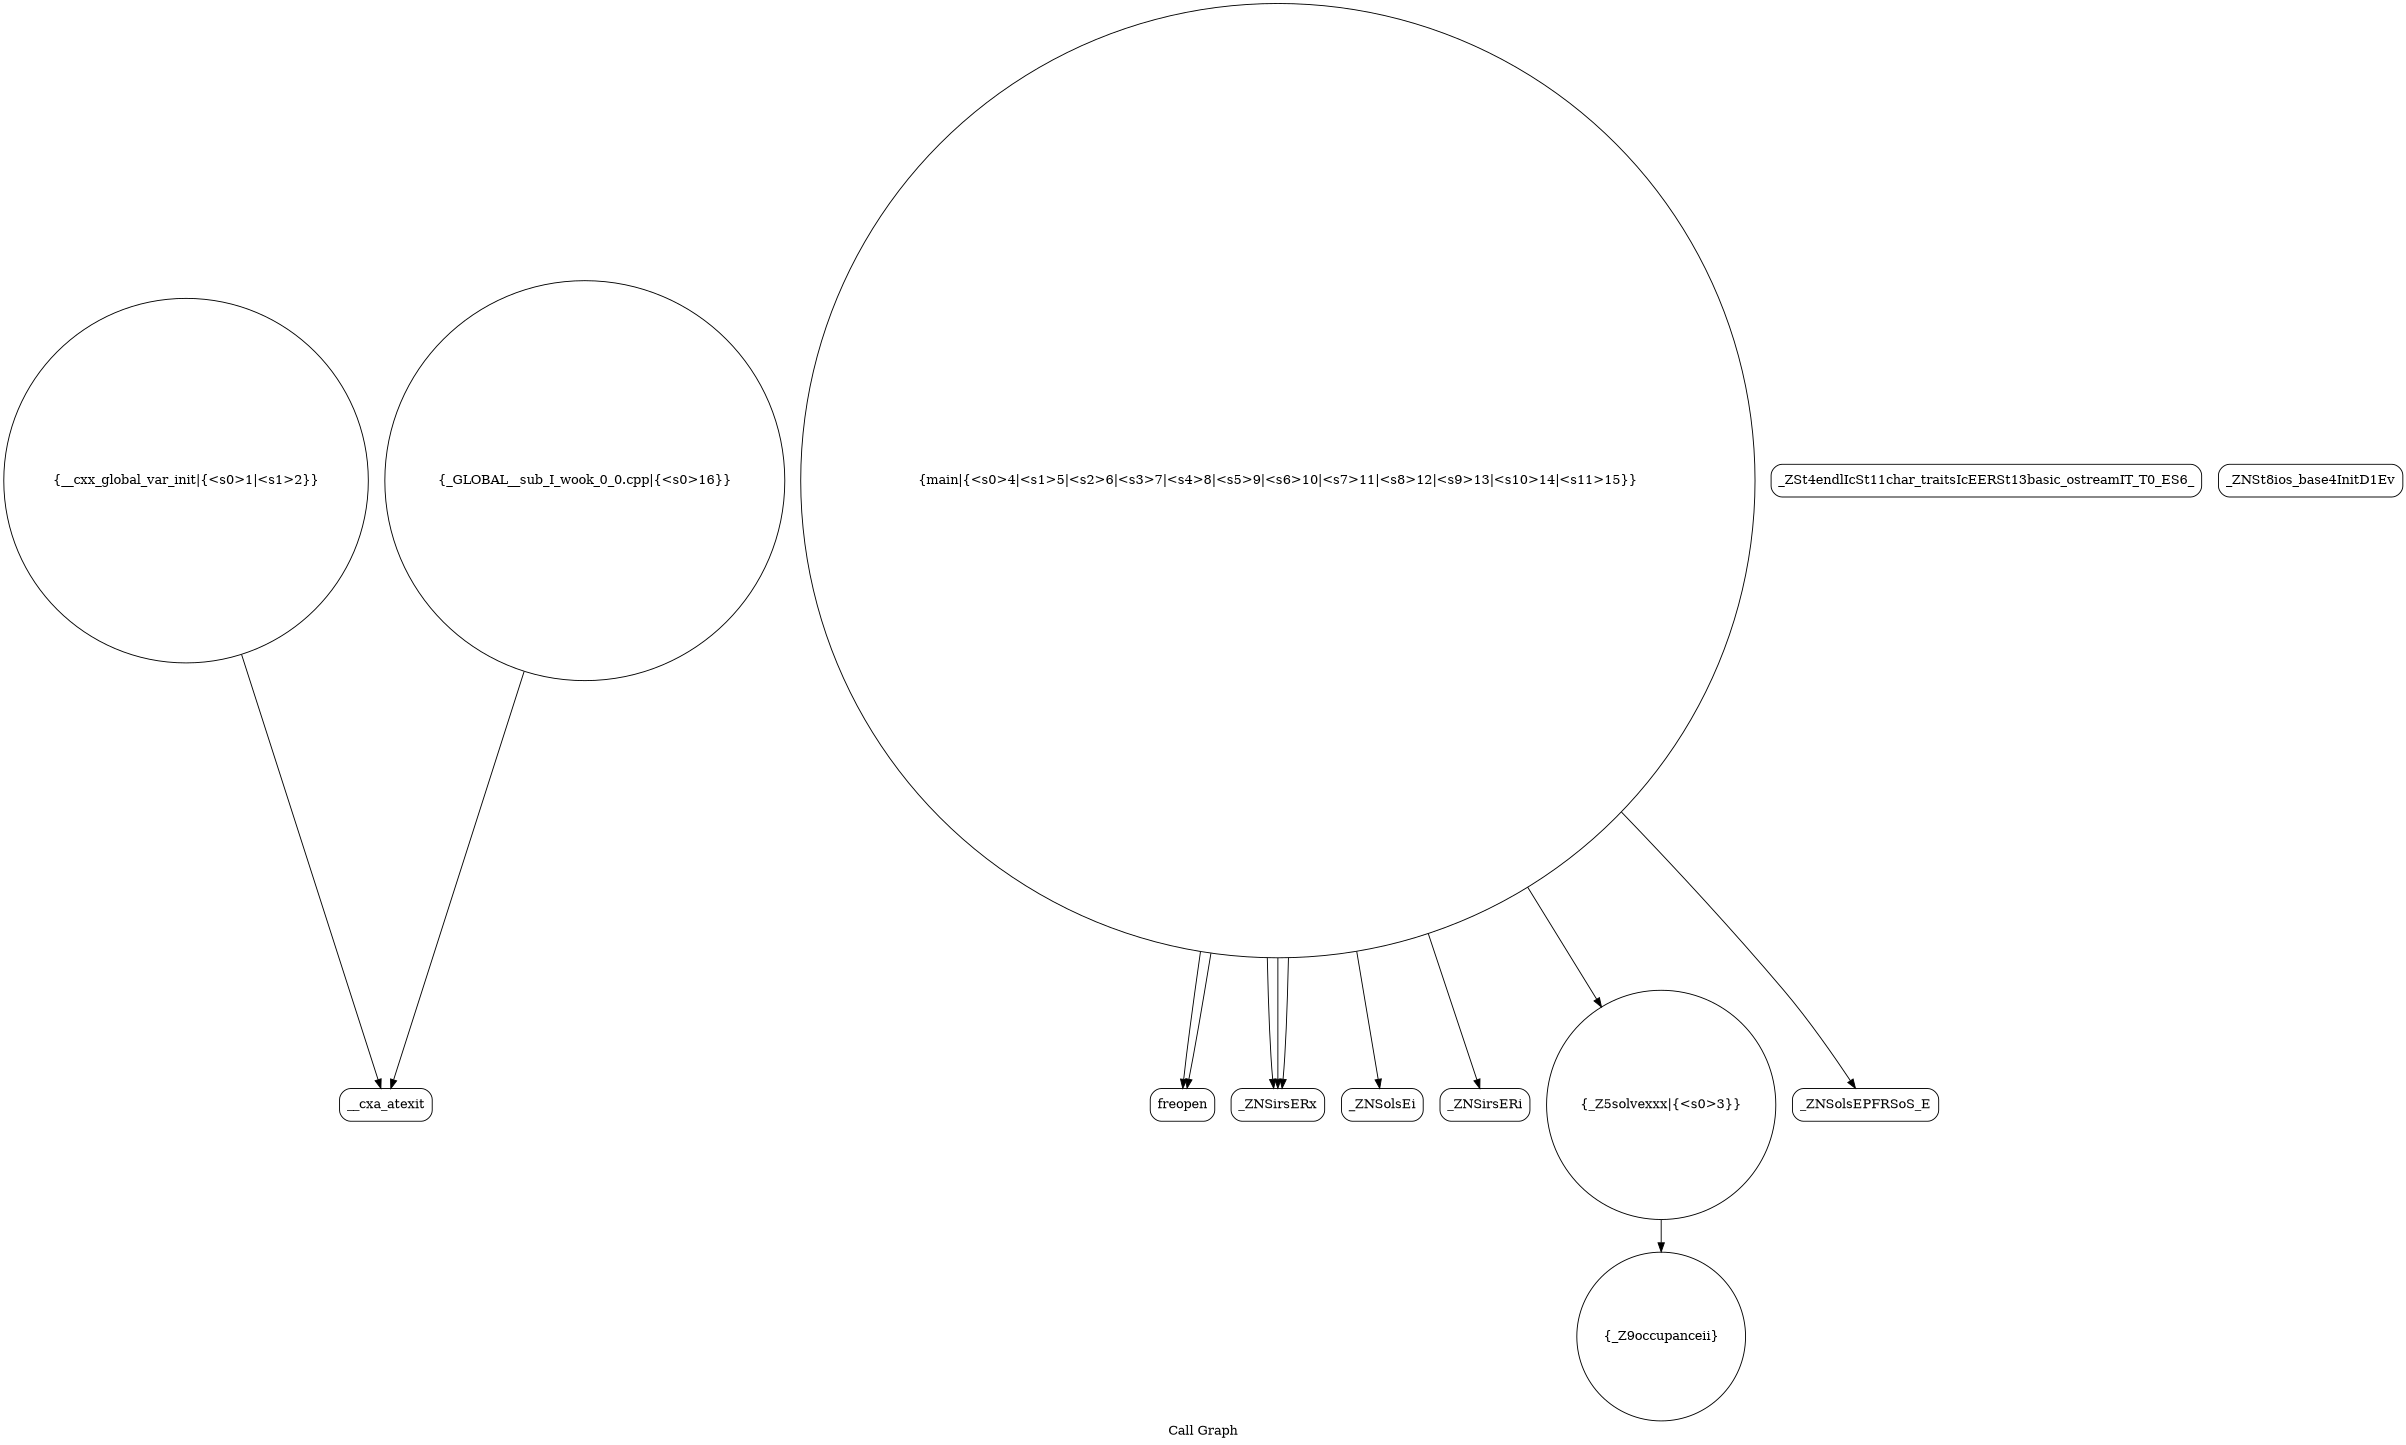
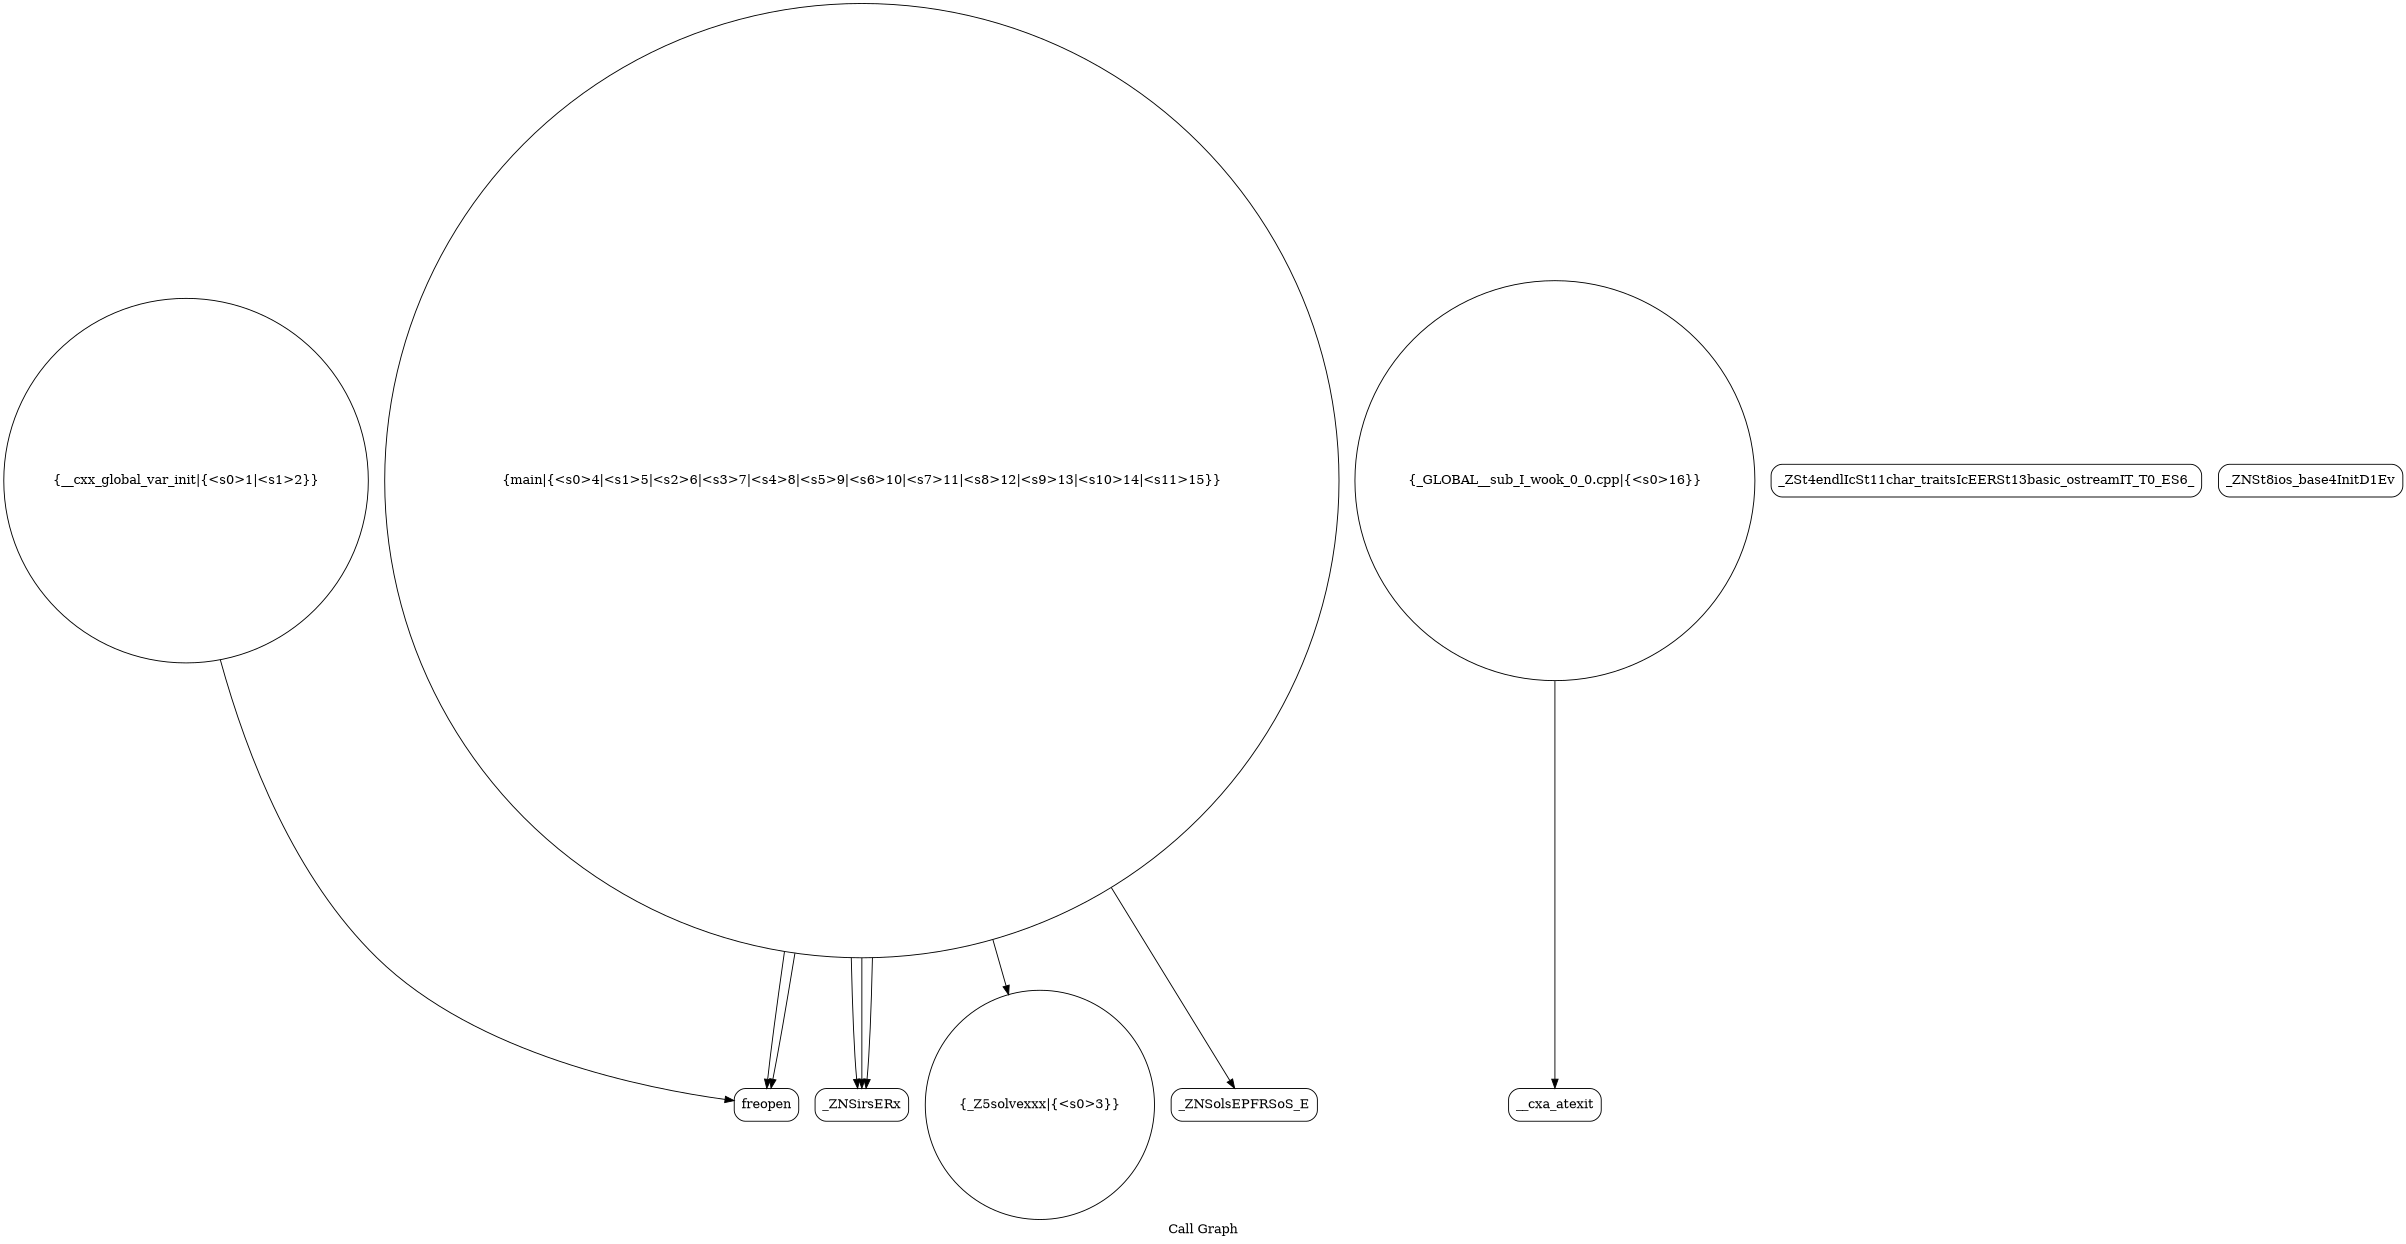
edge "{__cxx_global_var_init|{<s0>1|<s1>2}}" -> "__cxa_atexit": now "{__cxx_global_var_init|{<s0>1|<s1>2}}" -> "freopen"
node "_ZNSolsEi": removed
node "_ZNSirsERi": removed
node "{_Z9occupanceii}": removed
